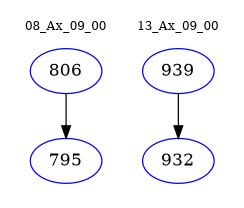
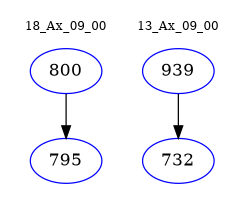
cluster "08_Ax_09_00": label "08_Ax_09_00" -> "18_Ax_09_00"
node "806": label "806" -> "800"
node "932": label "932" -> "732"
